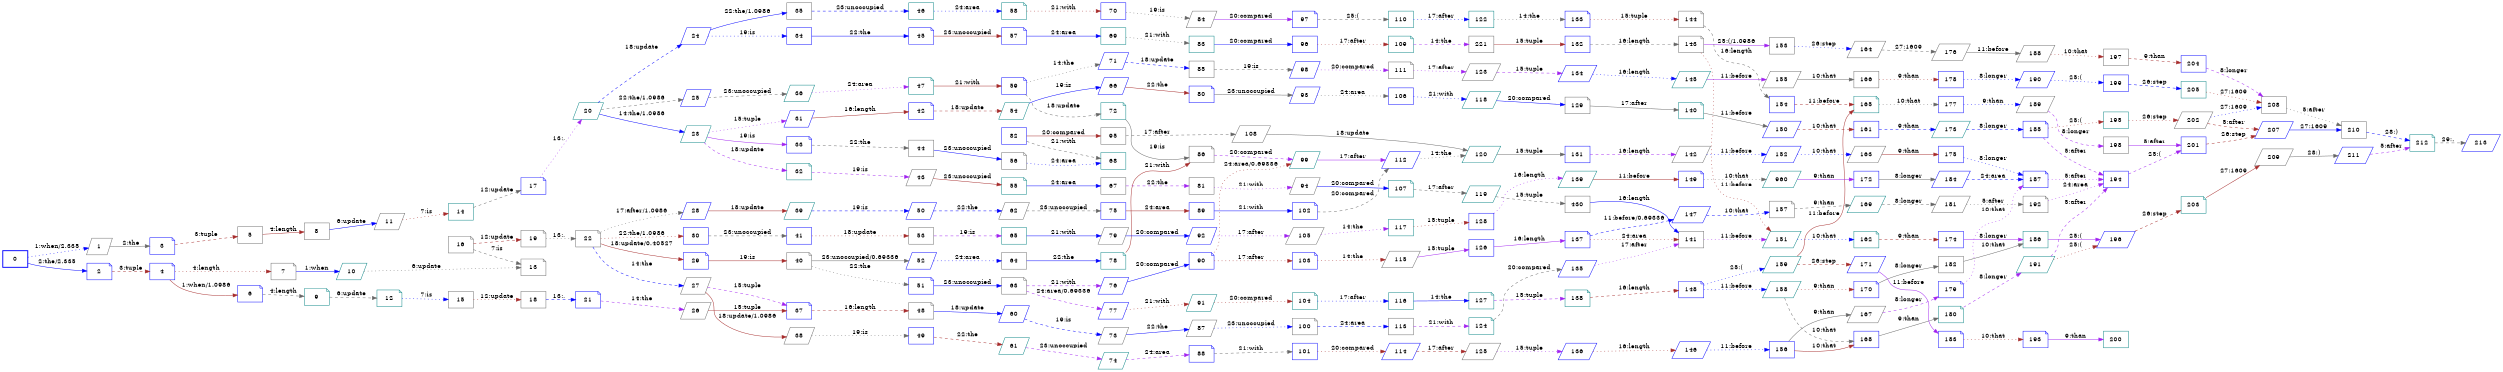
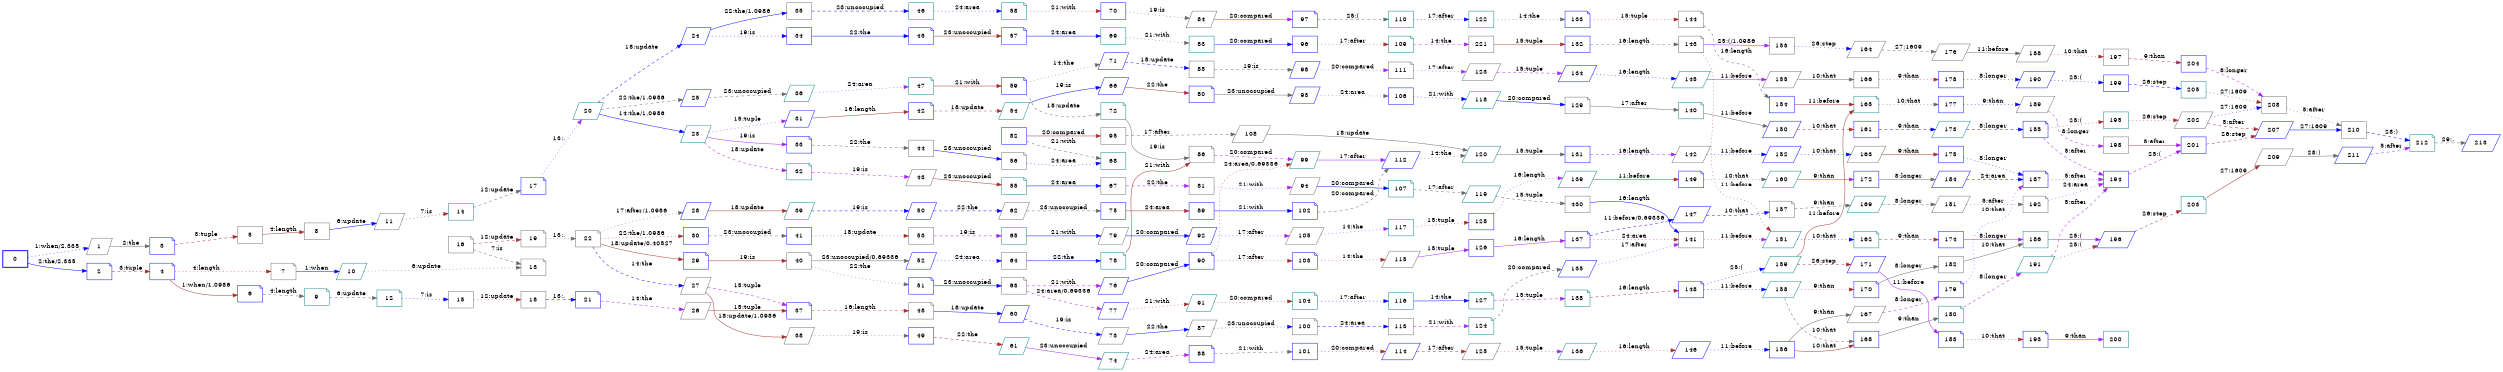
edge "154" -> "165": style dashed -> solid
node "960": label "960" -> "160"
node "136": color blue -> teal
edge "61" -> "74": style dashed -> solid
